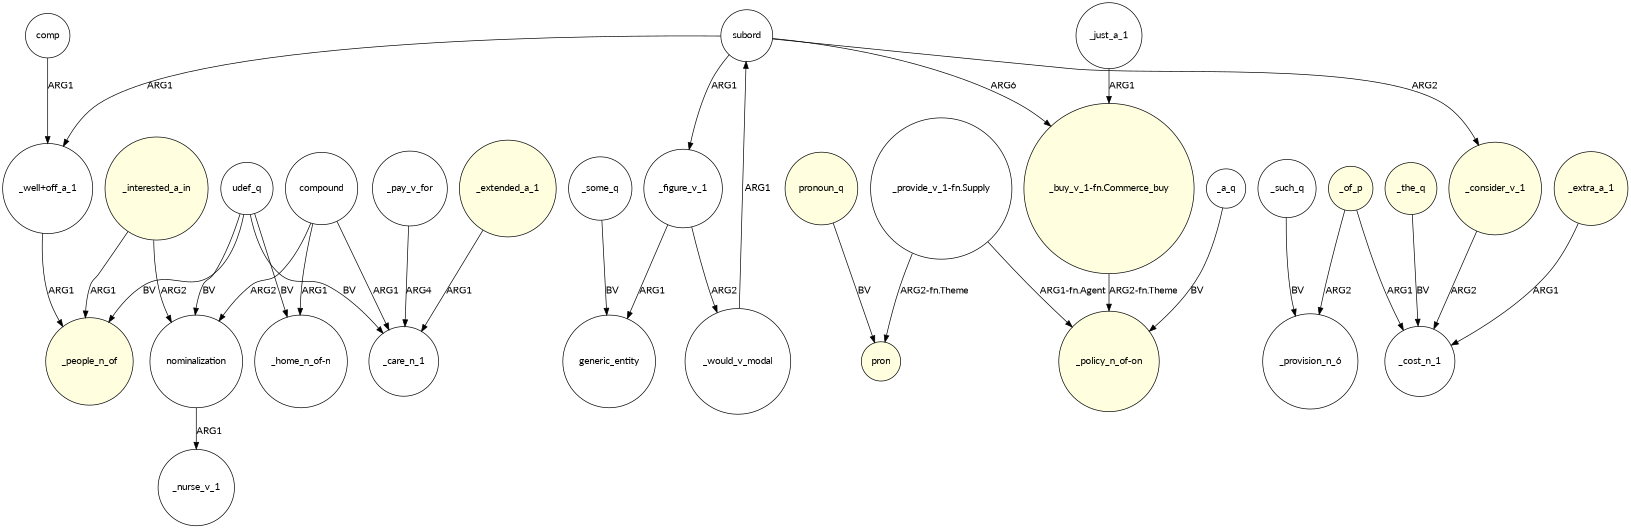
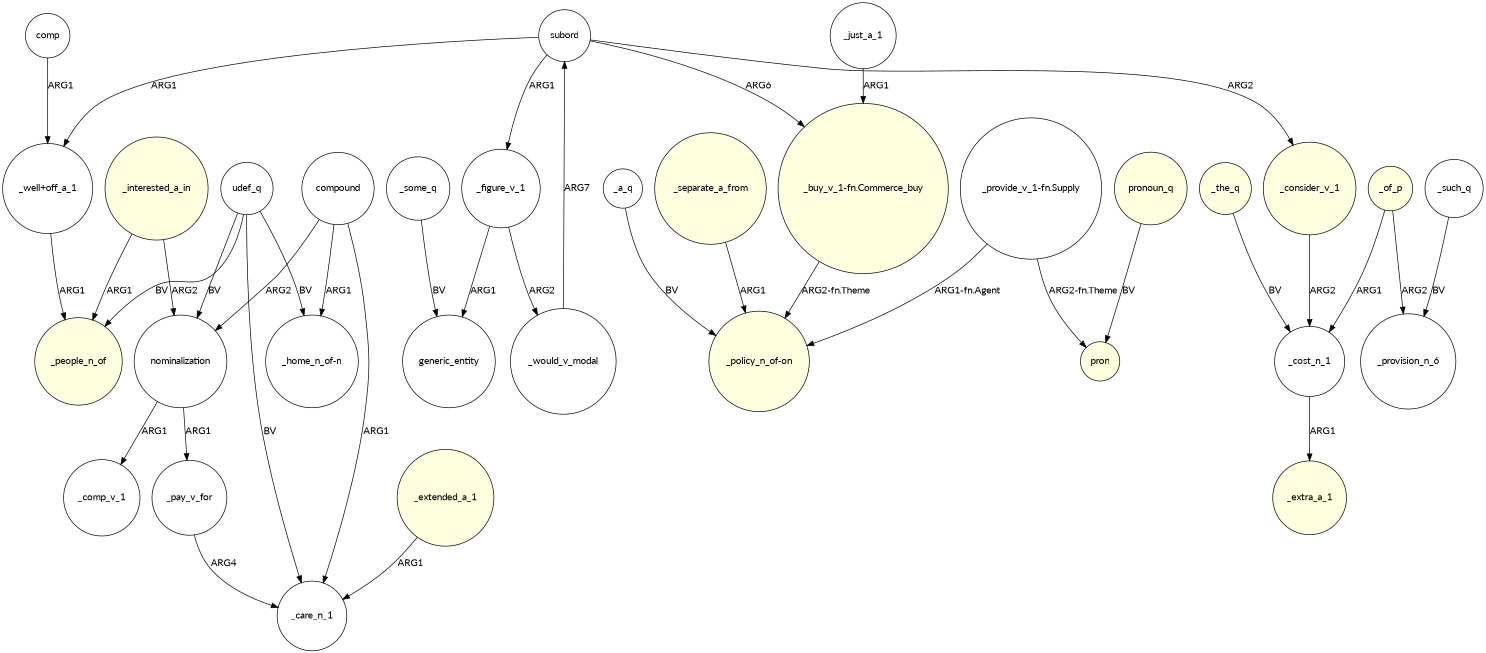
node "_separate_a_from": added
edge "_would_v_modal" -> "subord": label "ARG1" -> "ARG7"
edge "_extra_a_1" -> "_cost_n_1": reversed
edge "nominalization" -> "_pay_v_for": added, label "ARG1"
node "_nurse_v_1": label "_nurse_v_1" -> "_comp_v_1"
